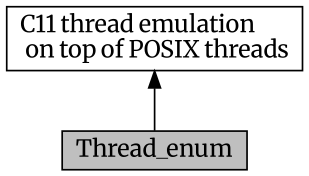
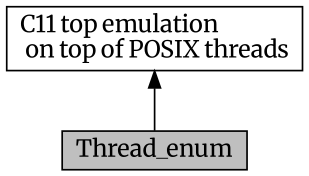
node "C11 thread emulation on top of POSIX threads": label "C11 thread emulation on top of POSIX threads" -> "C11 top emulation on top of POSIX threads"
